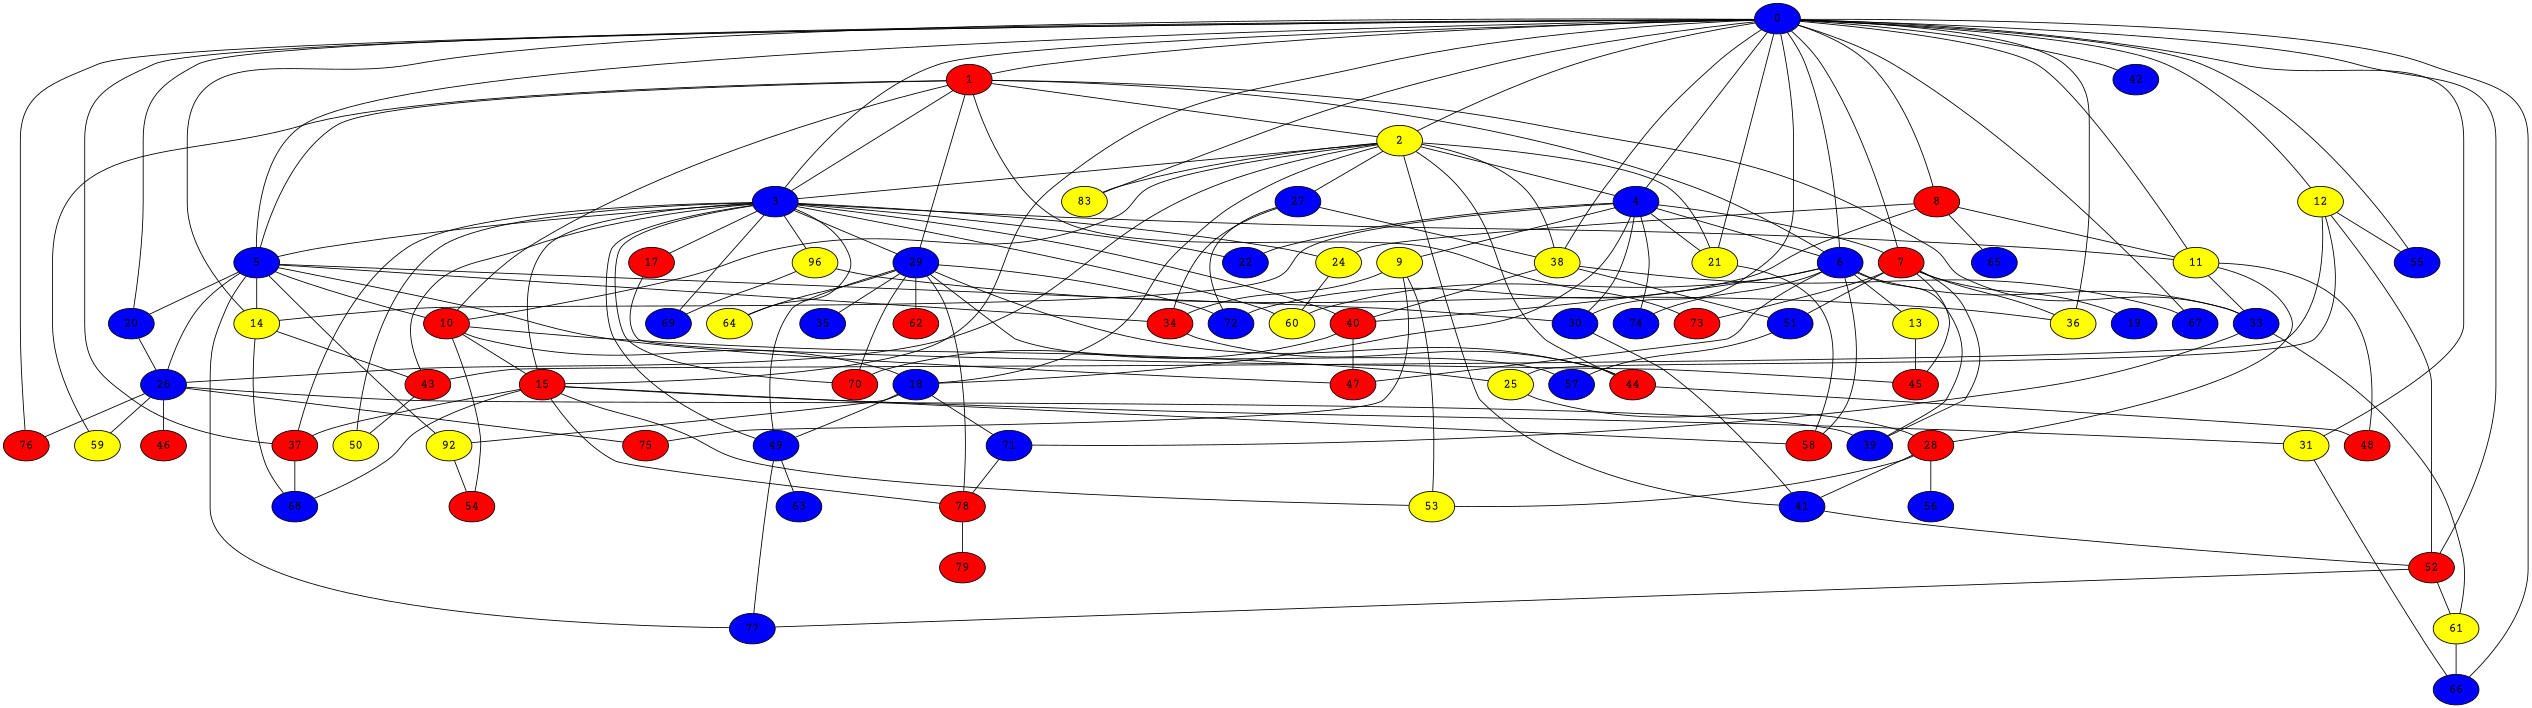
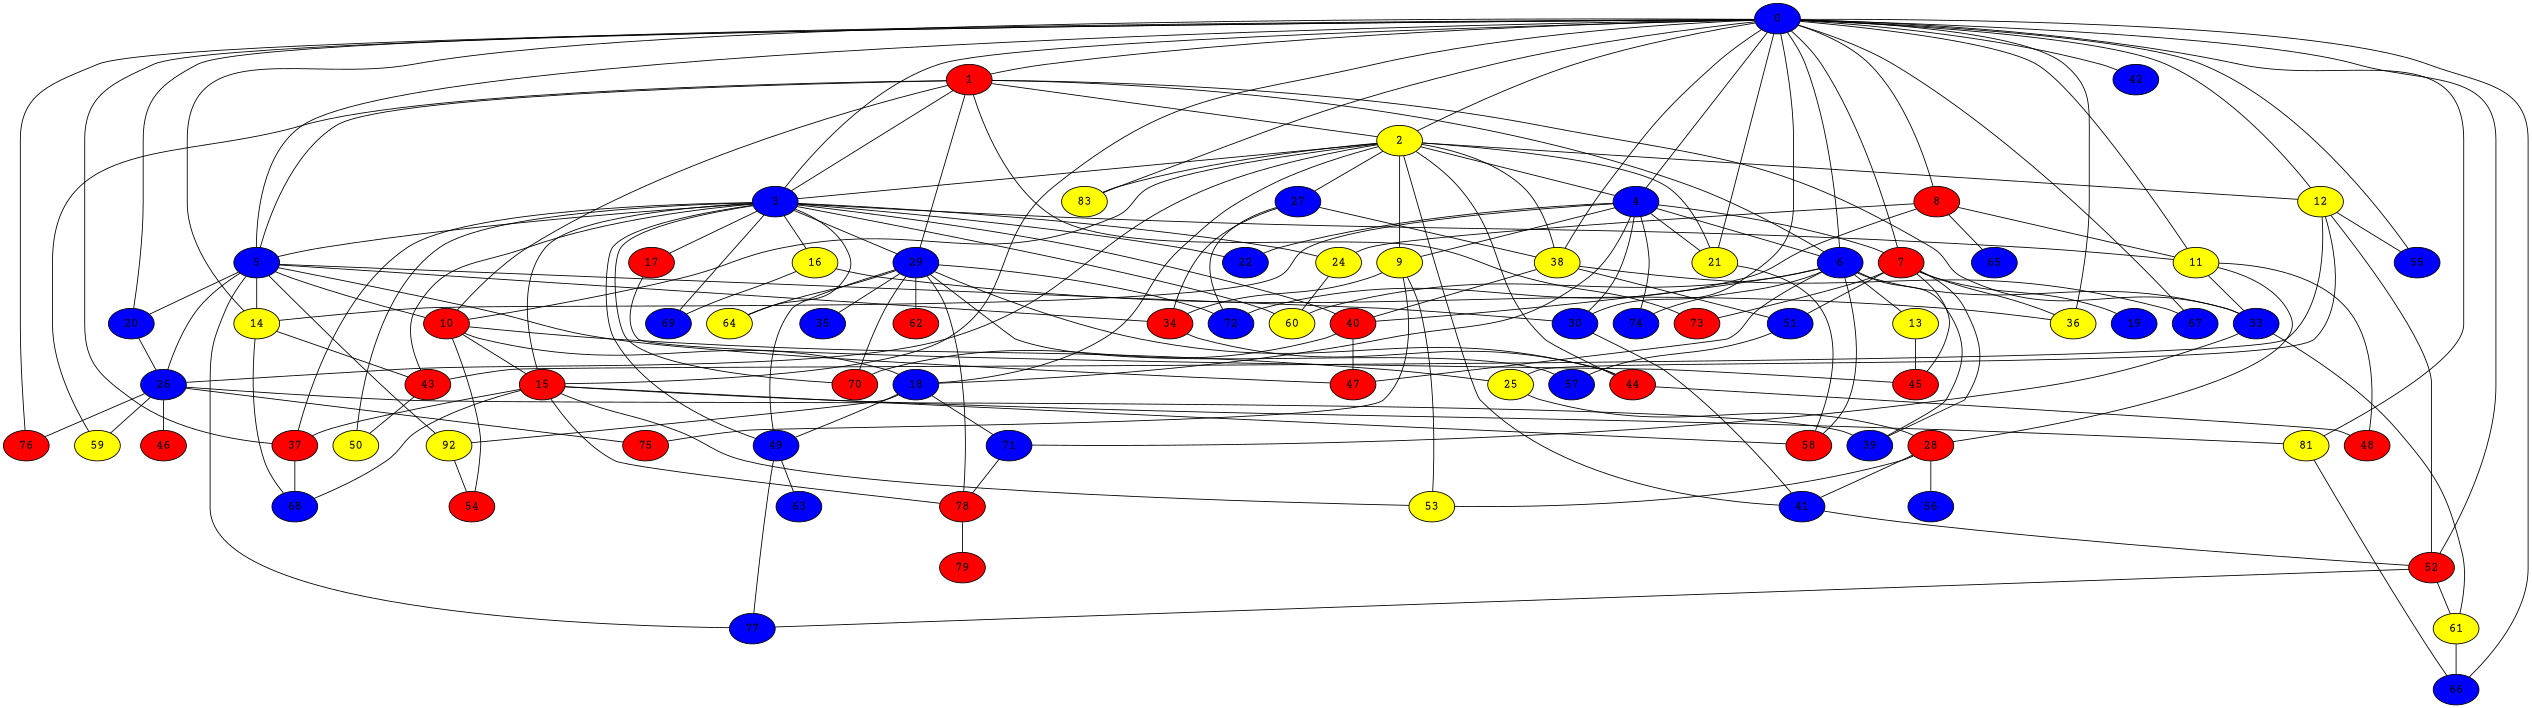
edge "2" -- "12": added
edge "2" -- "9": added
node "96": label "96" -> "16"
node "31": label "31" -> "81"
